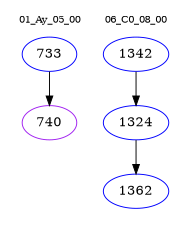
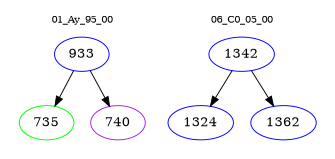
cluster "01_Ay_05_00": label "01_Ay_05_00" -> "01_Ay_95_00"
cluster "06_C0_08_00": label "06_C0_08_00" -> "06_C0_05_00"
node "733": label "733" -> "933"
node "735": added
edge "1324" -> "1362": now "1342" -> "1362"
